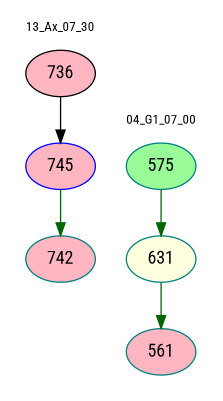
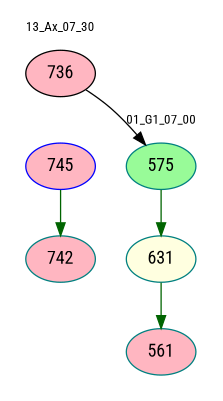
edge "736" -> "745": now "736" -> "575"
cluster "04_G1_07_00": label "04_G1_07_00" -> "01_G1_07_00"
